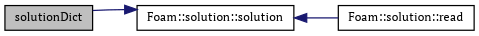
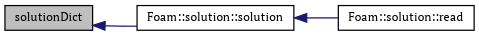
edge "solutionDict" -> "Foam::solution::solution": reversed
